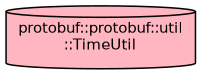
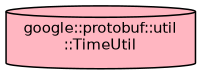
node "protobuf::protobuf::util ::TimeUtil": label "protobuf::protobuf::util ::TimeUtil" -> "google::protobuf::util ::TimeUtil"
